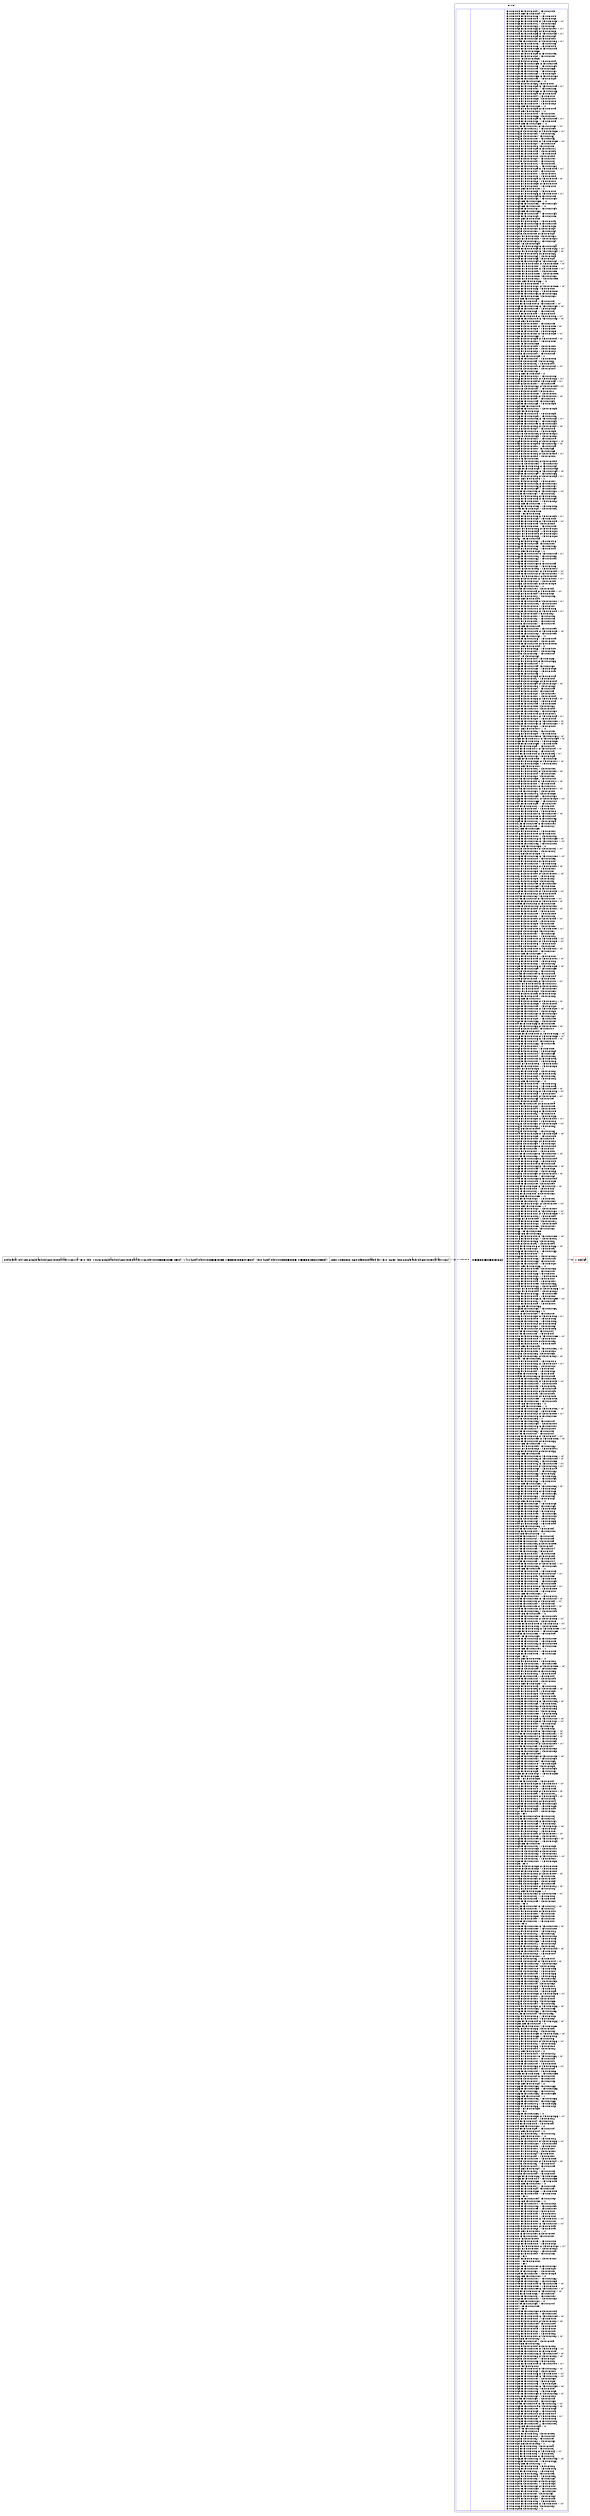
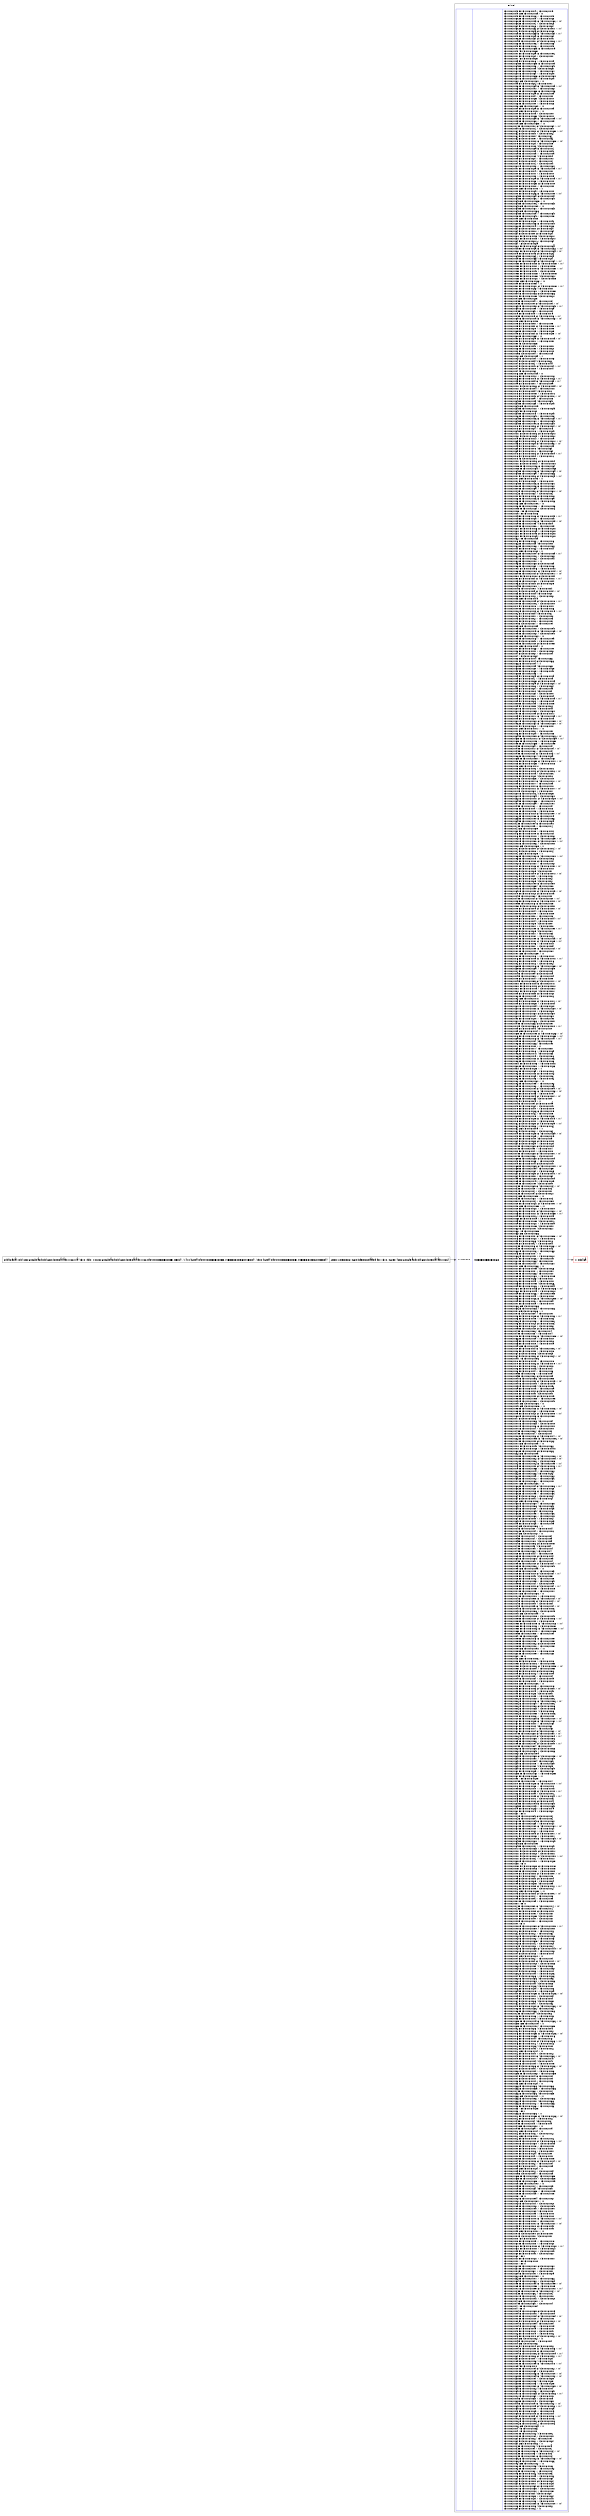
node "0: 0x0000": text "METHOD_ENTER_BLOCK" -> "MTH_ENTER_BLOCK"
